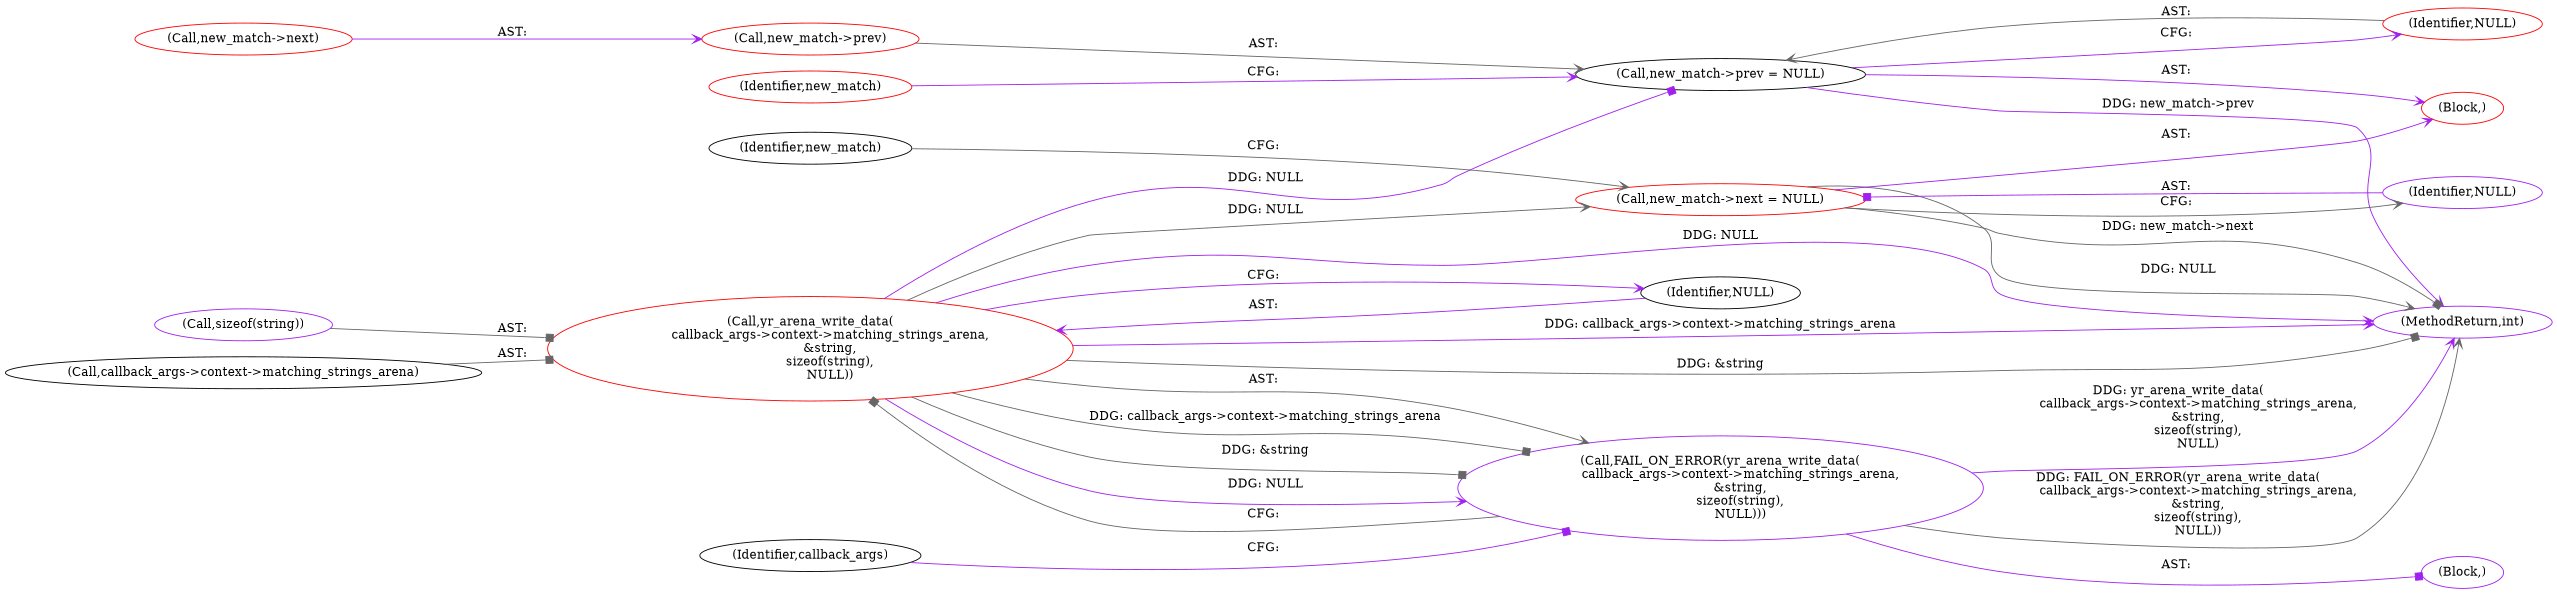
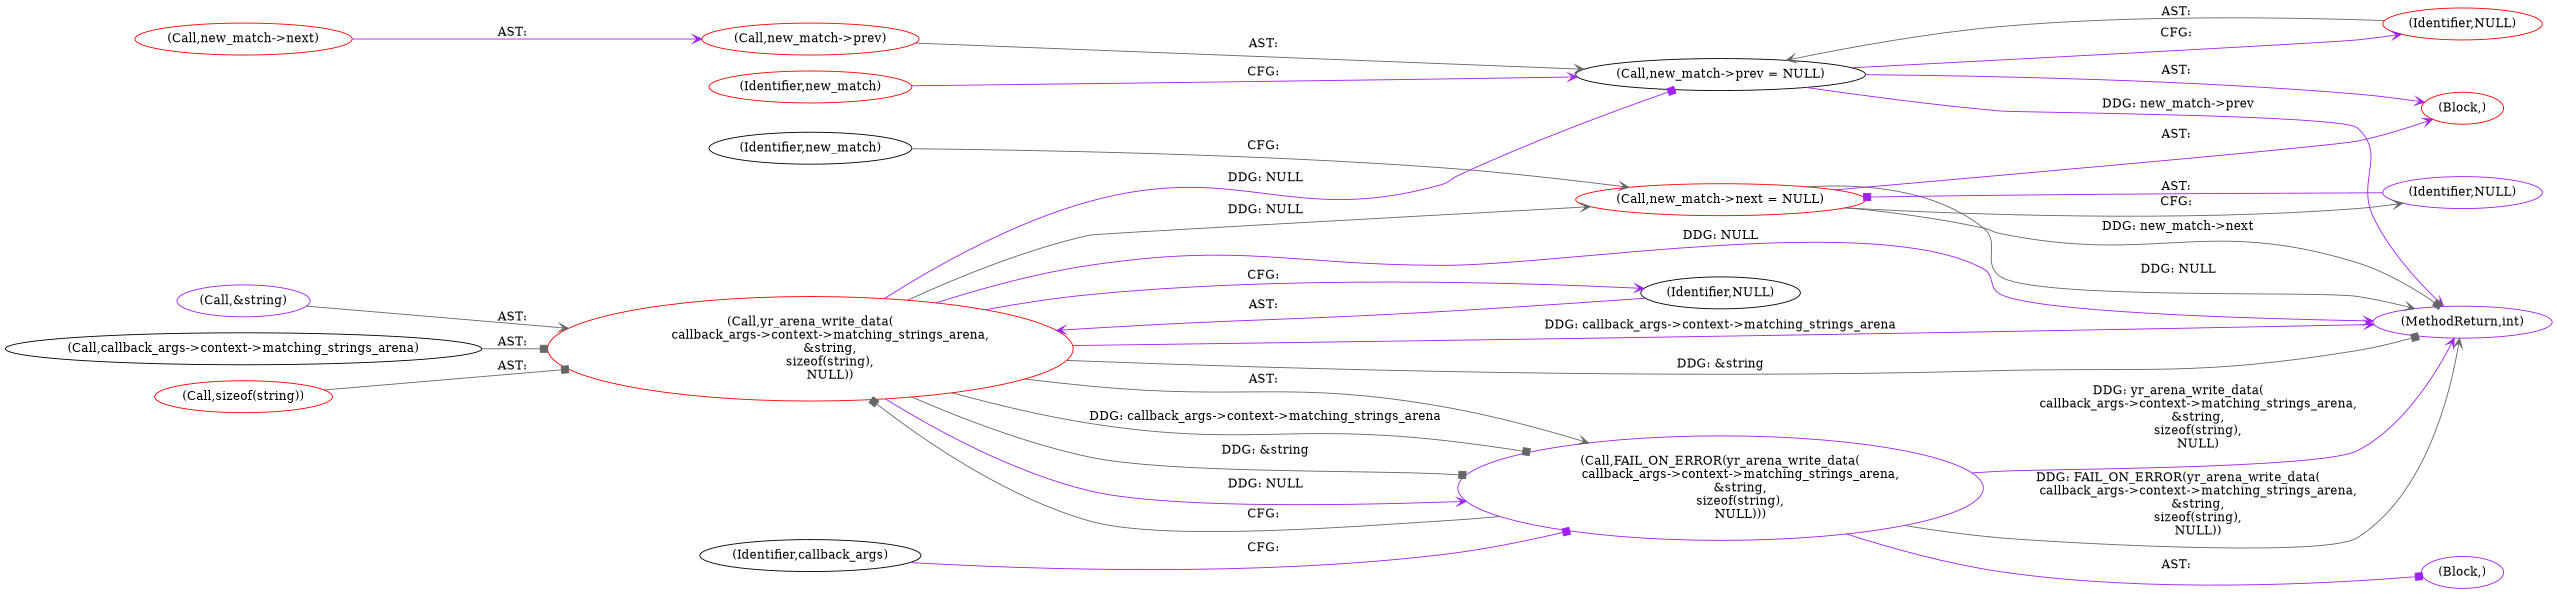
node "(Call,&string)": added
node "(Call,sizeof(string))": color purple -> red
